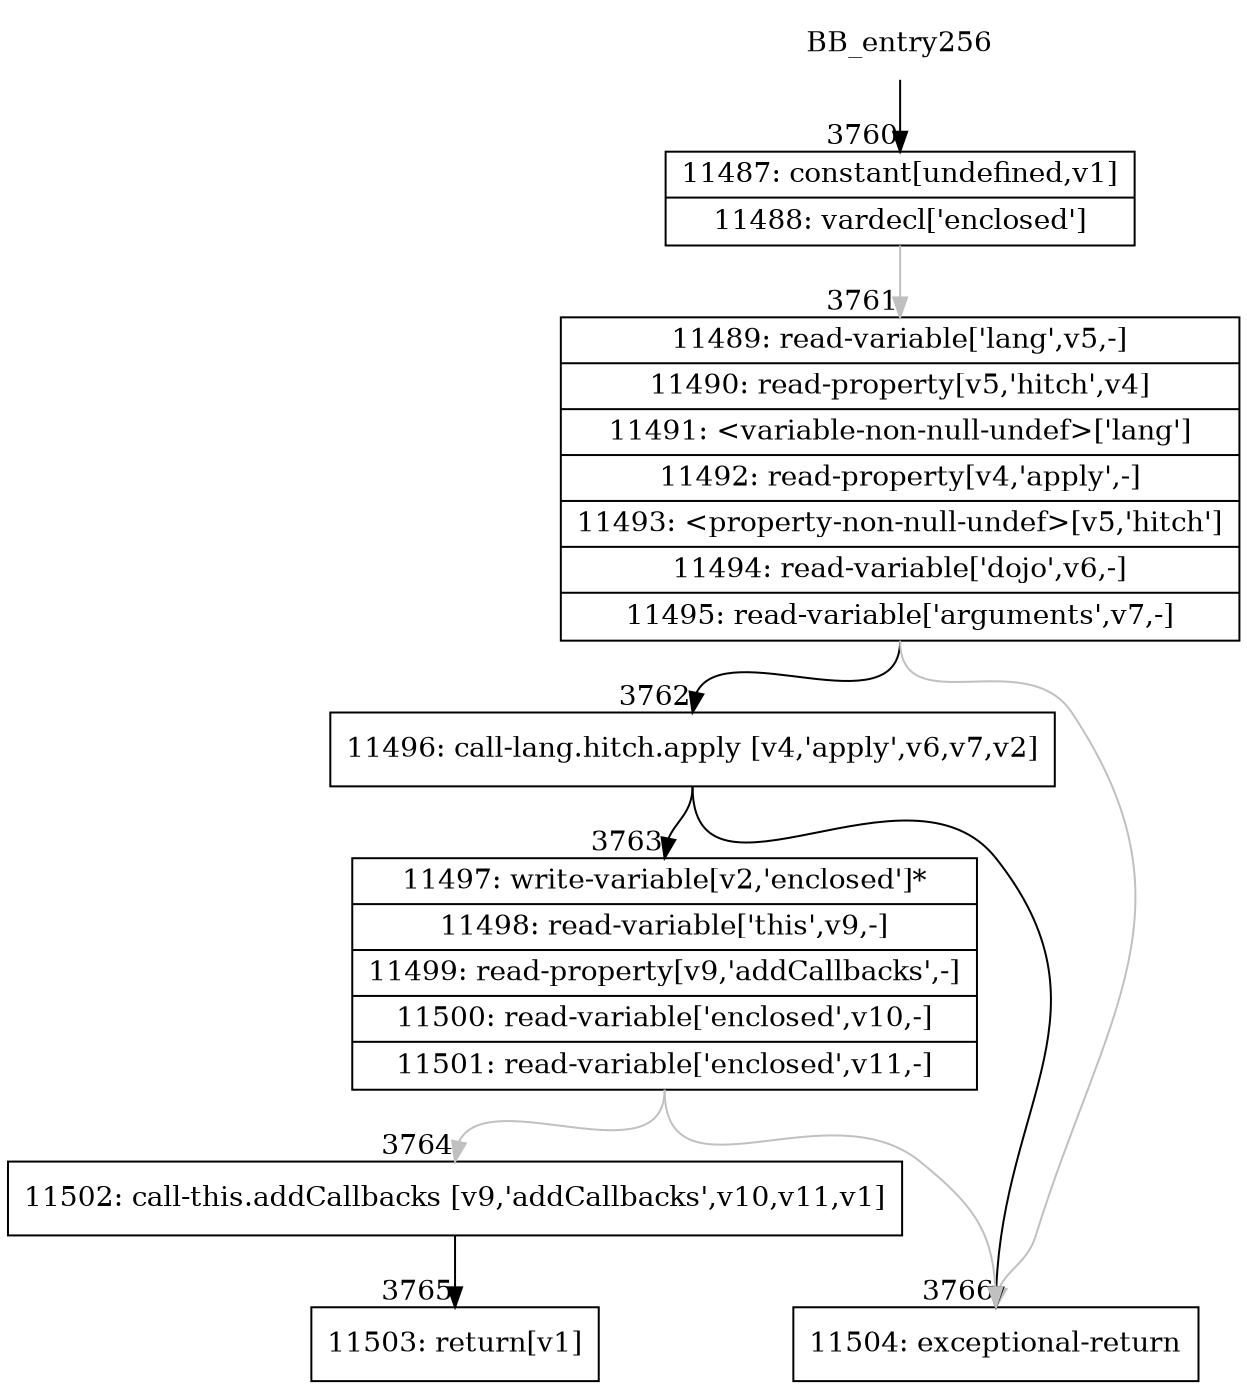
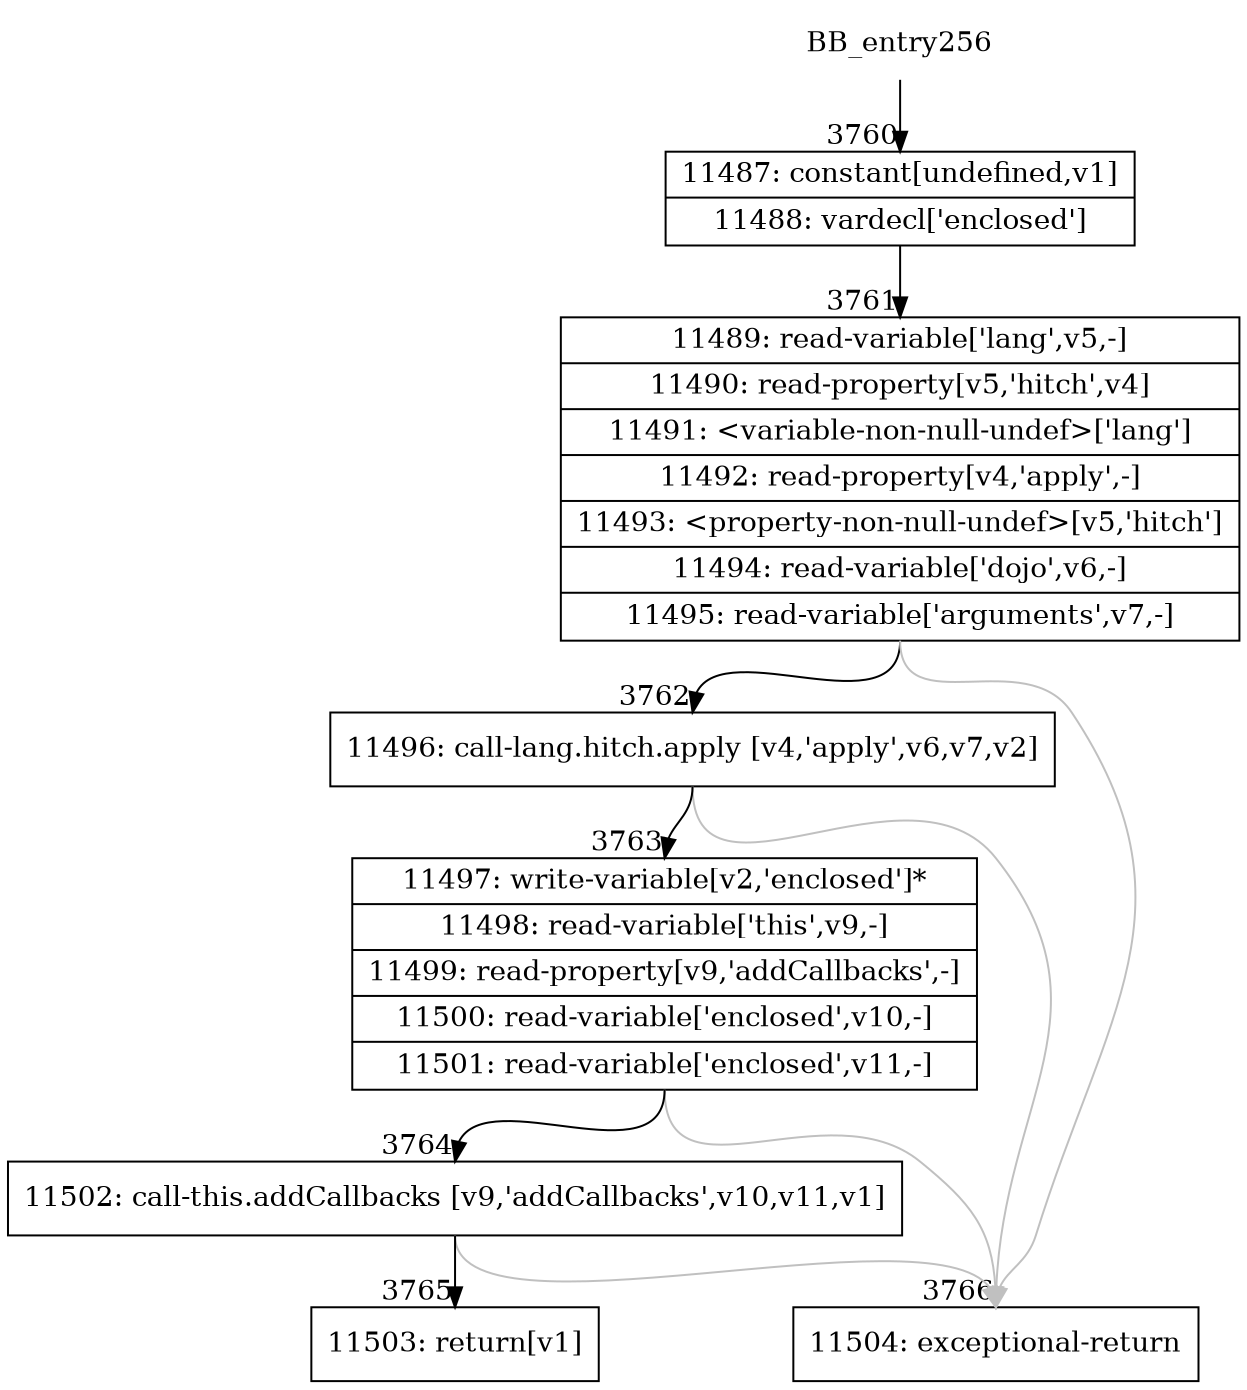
edge "11487: constant[undefined,v1]" -> "11489: read-variable['lang',v5,-]": color gray -> black
edge "11496: call-lang.hitch.apply [v4,'apply',v6,v7,v2]" -> "11504: exceptional-return": color black -> gray
edge "11497: write-variable[v2,'enclosed']*" -> "11502: call-this.addCallbacks [v9,'addCallbacks',v10,v11,v1]": color gray -> black
edge "11502: call-this.addCallbacks [v9,'addCallbacks',v10,v11,v1]" -> "11504: exceptional-return": added
